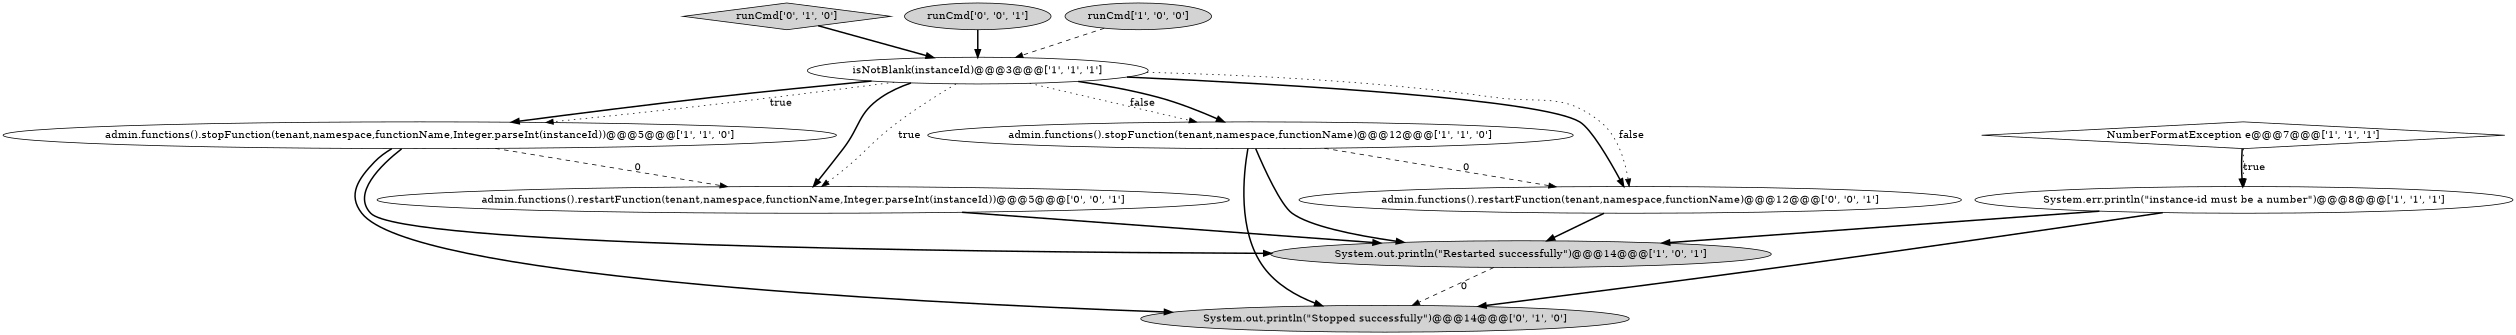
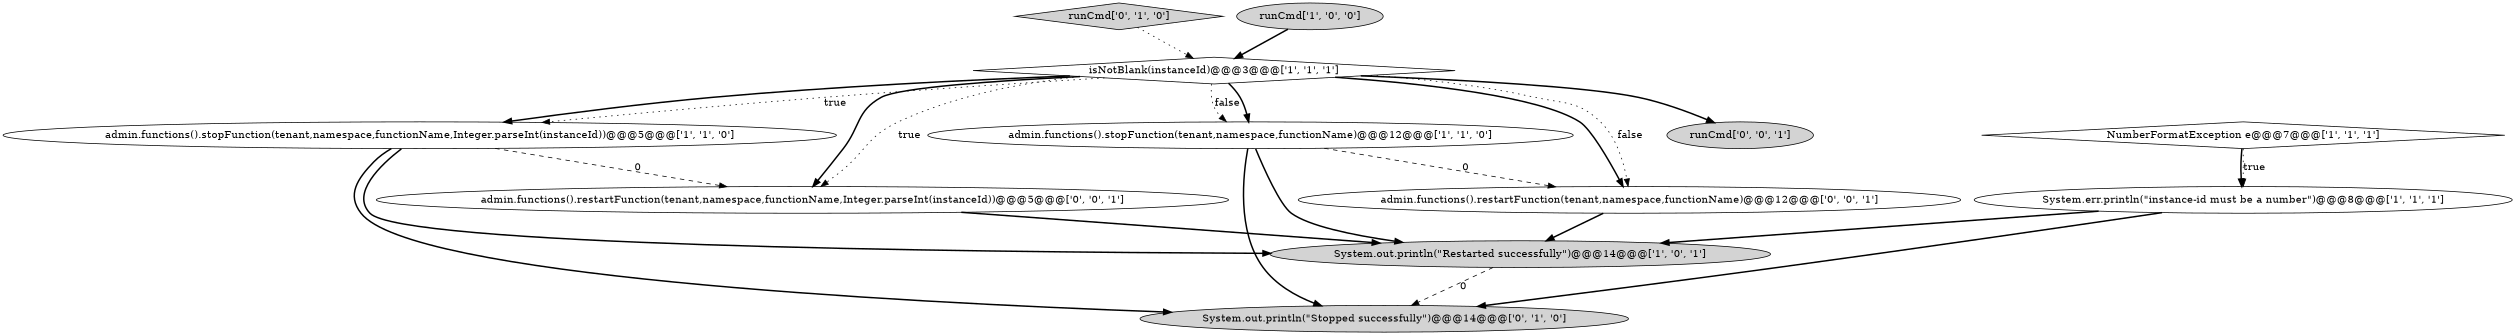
edge "runCmd['0', '0', '1']" -> "isNotBlank(instanceId)@@@3@@@['1', '1', '1']": reversed
edge "runCmd['0', '1', '0']" -> "isNotBlank(instanceId)@@@3@@@['1', '1', '1']": style bold -> dotted
edge "runCmd['1', '0', '0']" -> "isNotBlank(instanceId)@@@3@@@['1', '1', '1']": style dashed -> bold
node "isNotBlank(instanceId)@@@3@@@['1', '1', '1']": shape ellipse -> diamond
